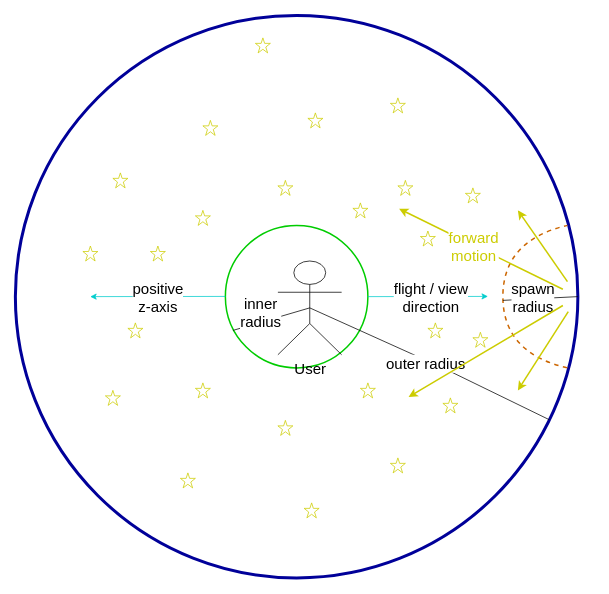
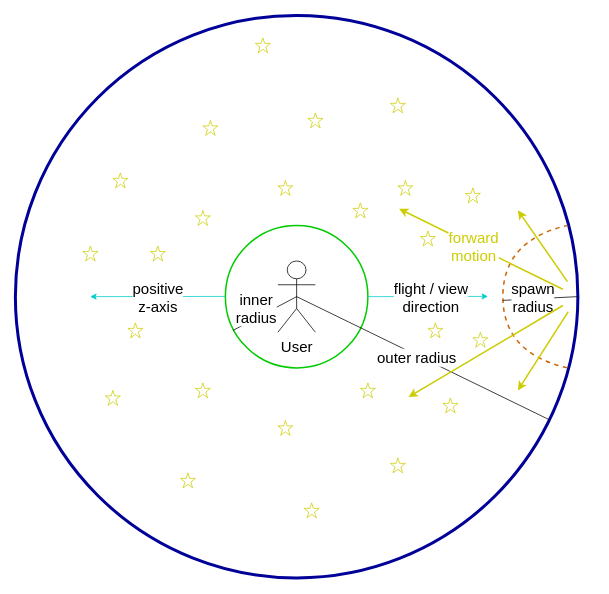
node "User": size 64x94 -> 38x71
